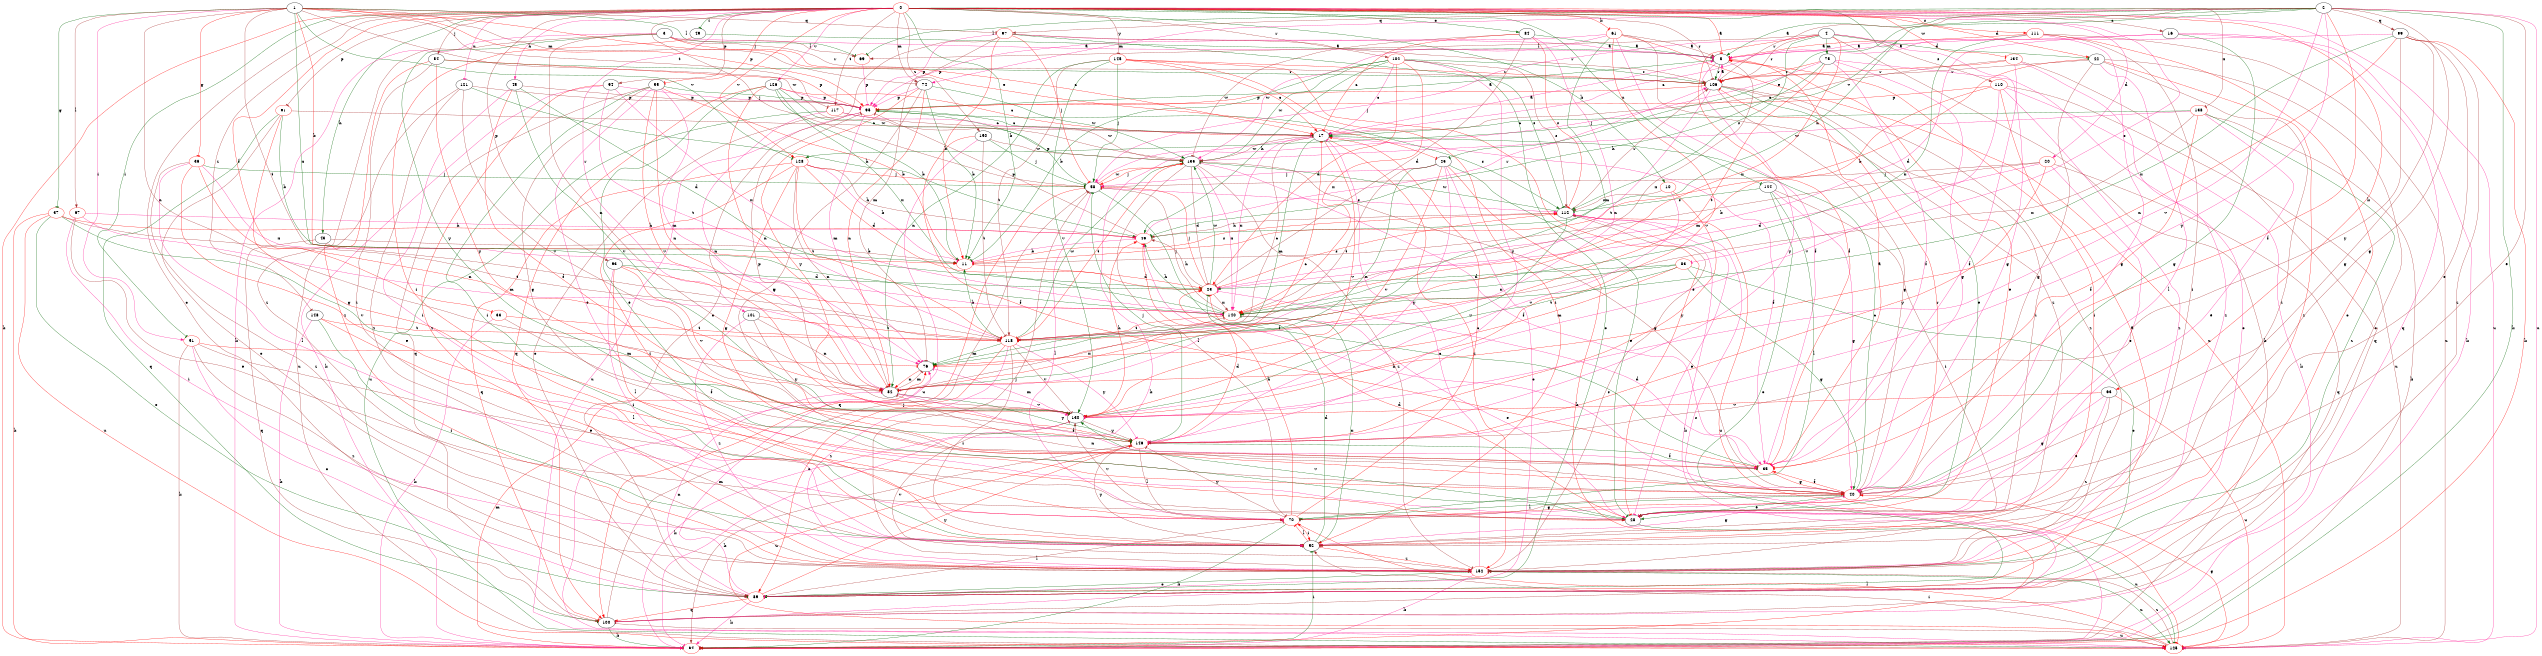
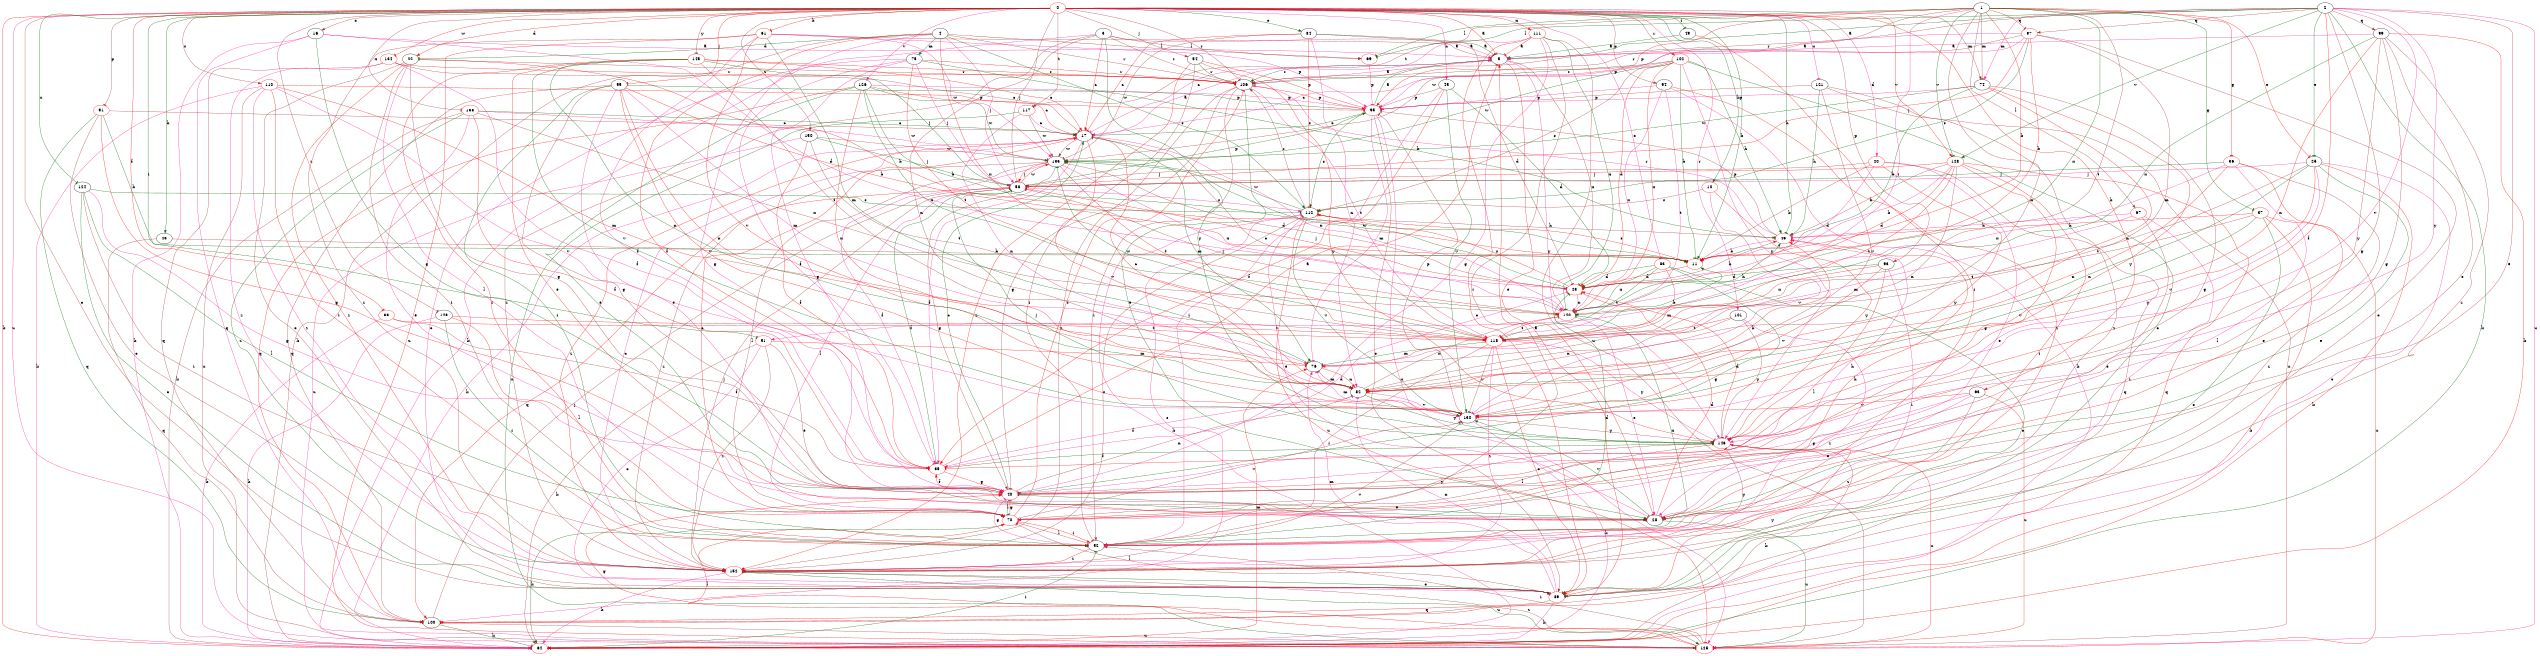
edge "0" -> "111": label "s" -> "n"
edge "4" -> "110": now "0" -> "110"
edge "17" -> "118": reversed
edge "152" -> "112": arrowhead normal -> tee
